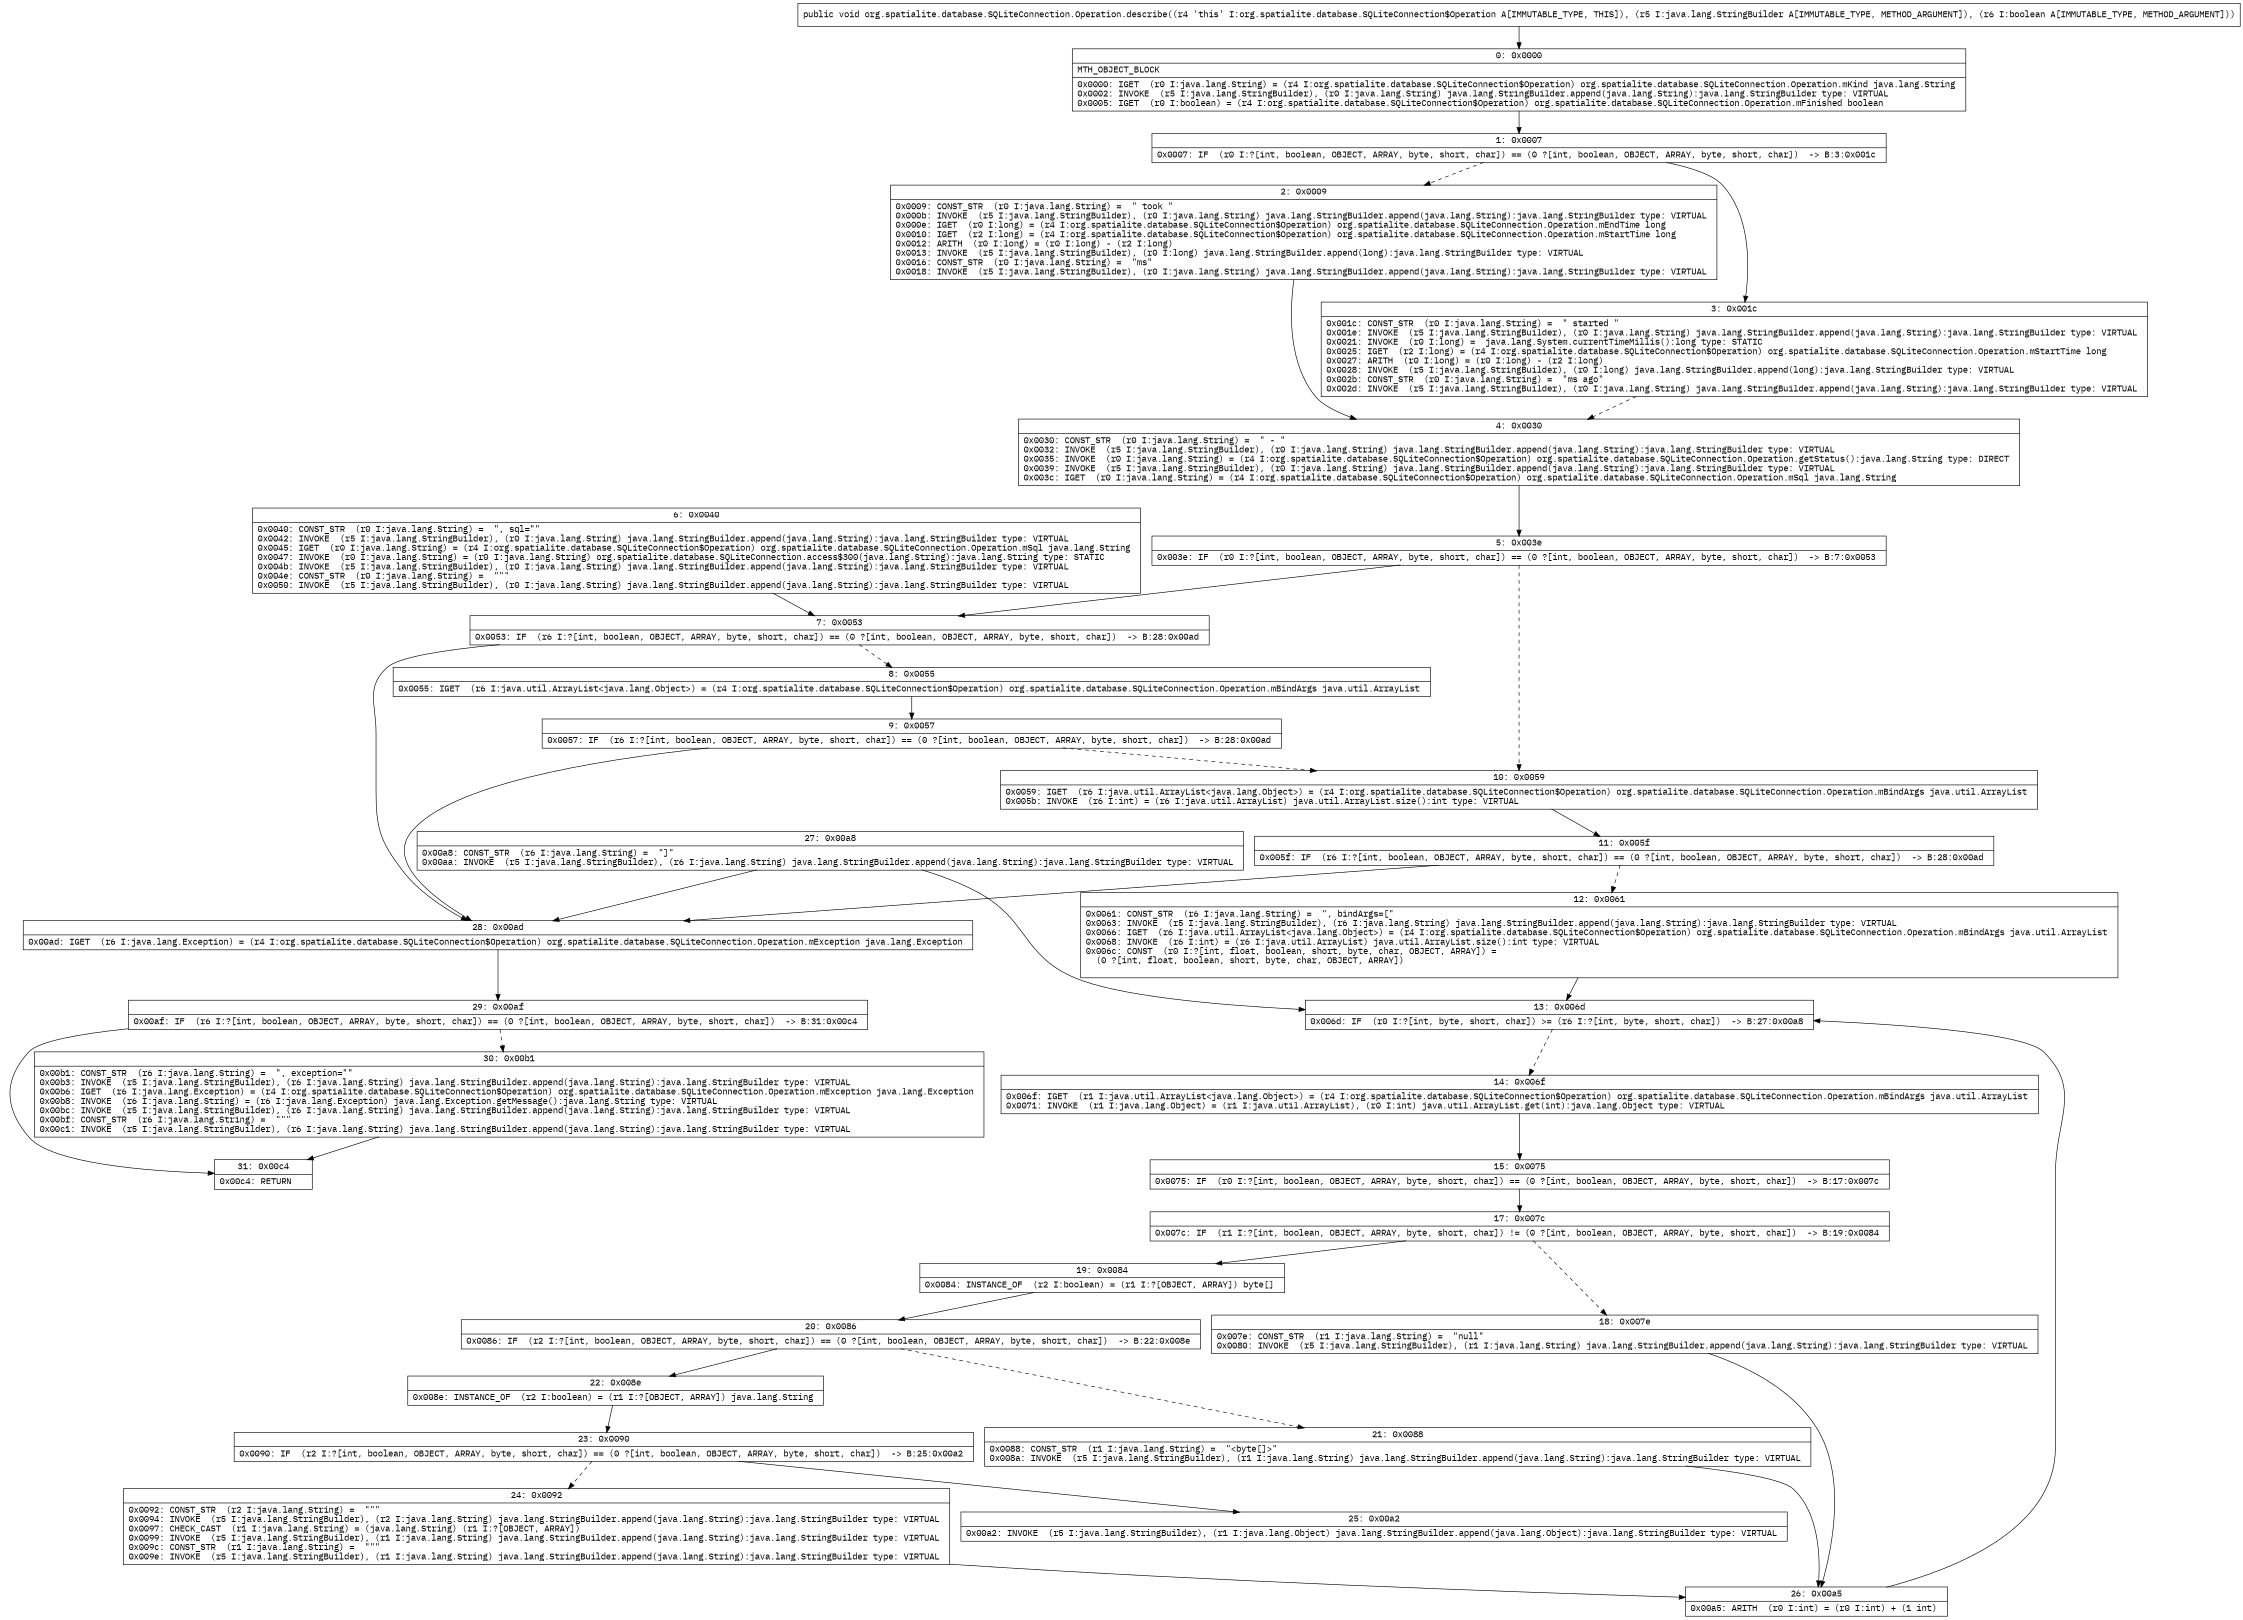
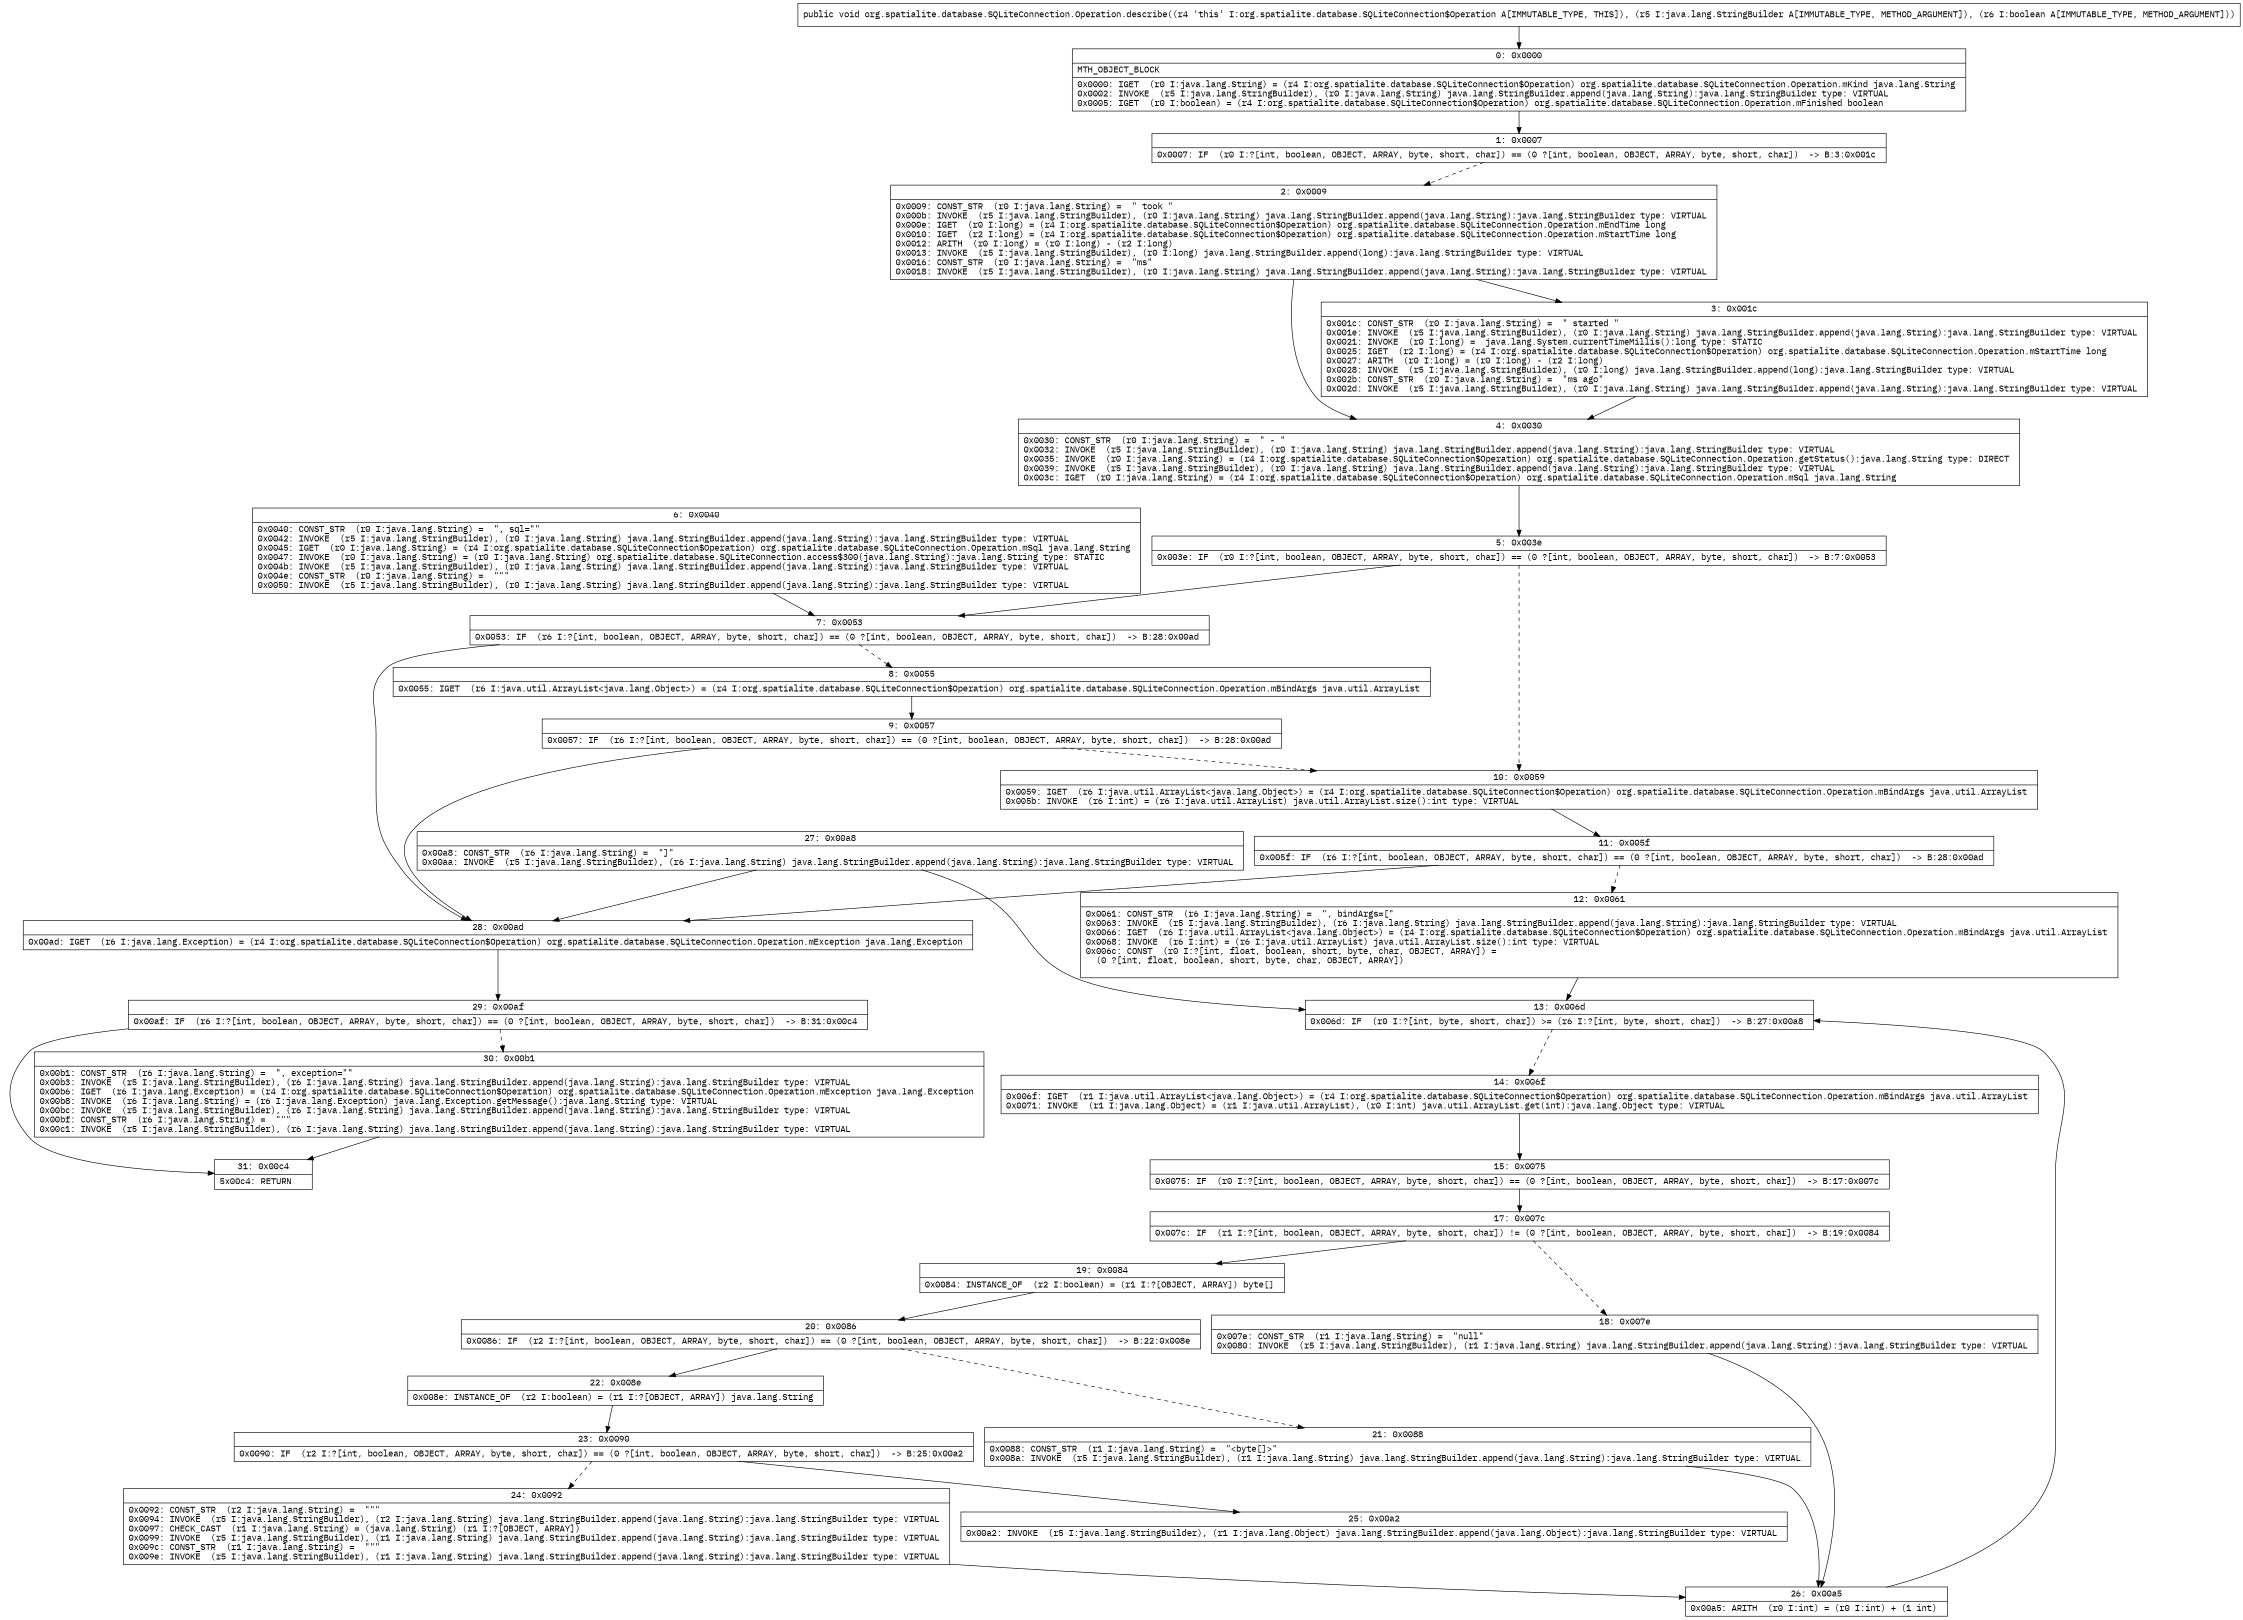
edge "1: 0x0007" -> "3: 0x001c": now "2: 0x0009" -> "3: 0x001c"
edge "3: 0x001c" -> "4: 0x0030": style dashed -> solid
node "31: 0x00c4": text "0x00c4: RETURN" -> "5x00c4: RETURN"
